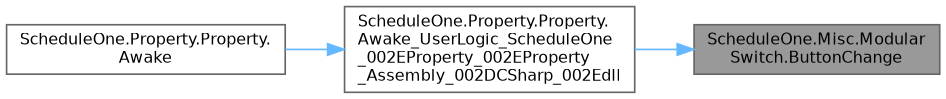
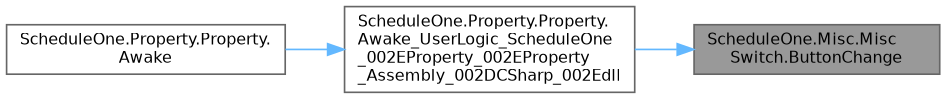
node "ScheduleOne.Misc.Modular Switch.ButtonChange": label "ScheduleOne.Misc.Modular Switch.ButtonChange" -> "ScheduleOne.Misc.Misc Switch.ButtonChange"
